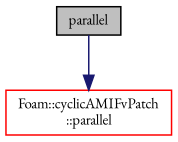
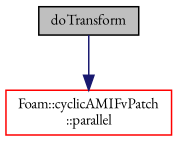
node "parallel": label "parallel" -> "doTransform"
